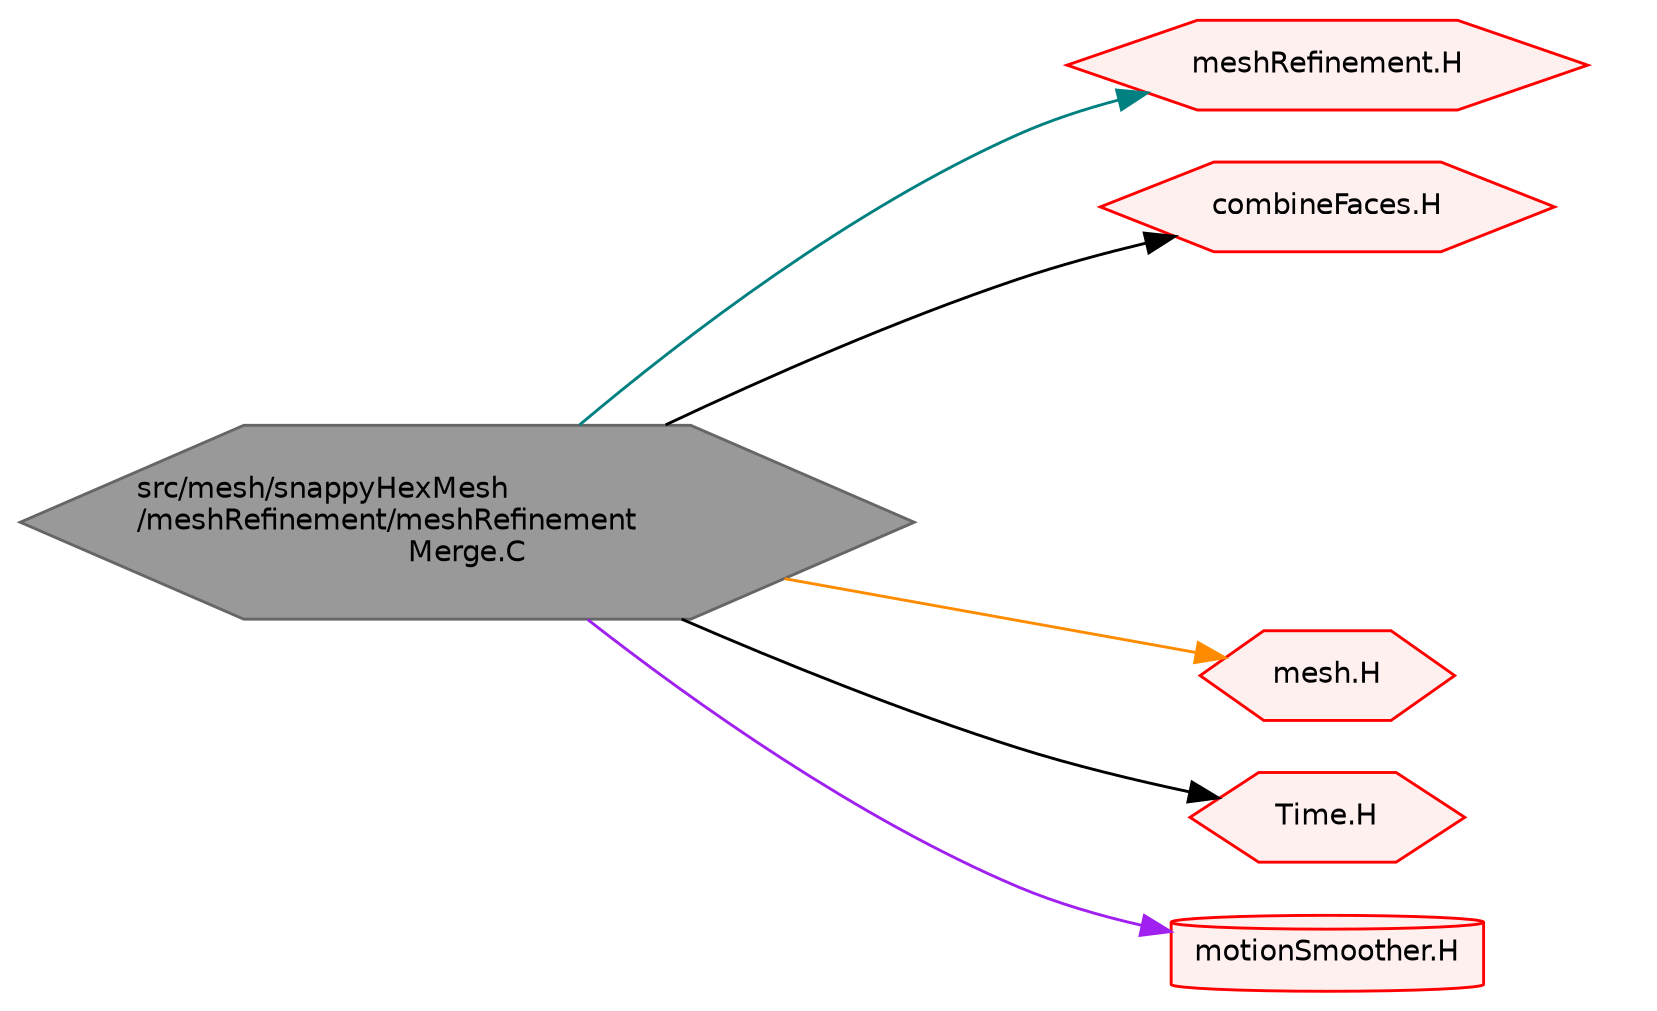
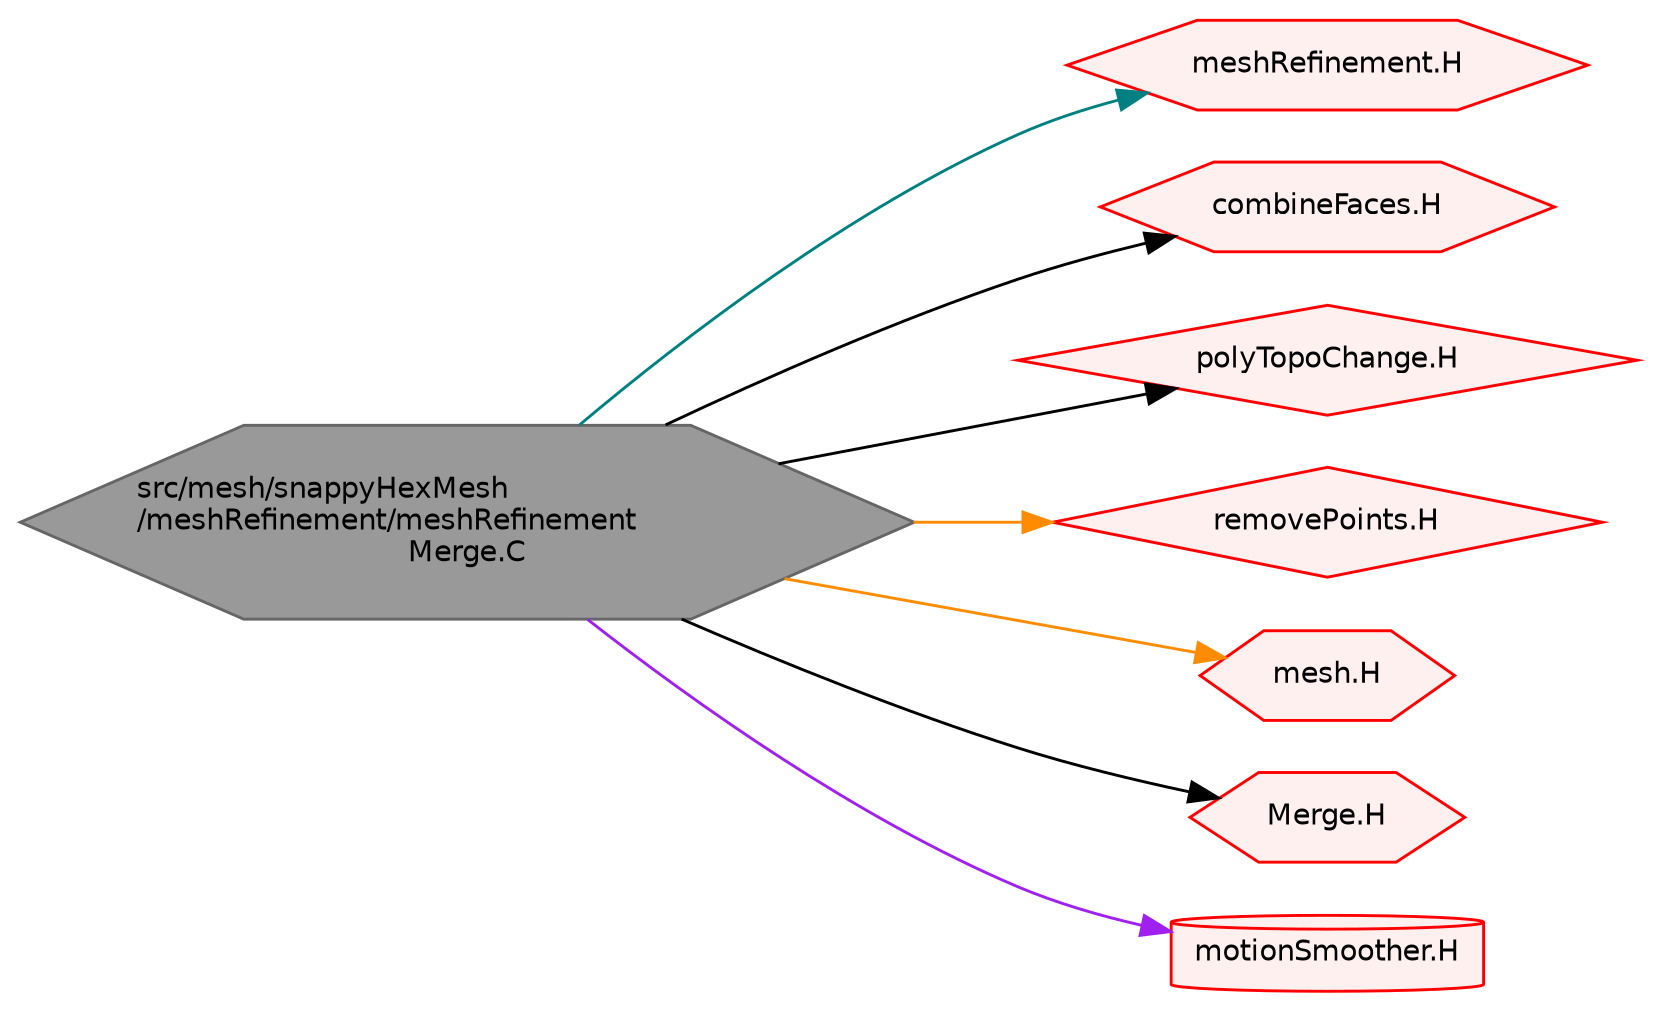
node "polyTopoChange.H": added
node "removePoints.H": added
node "Time.H": label "Time.H" -> "Merge.H"
